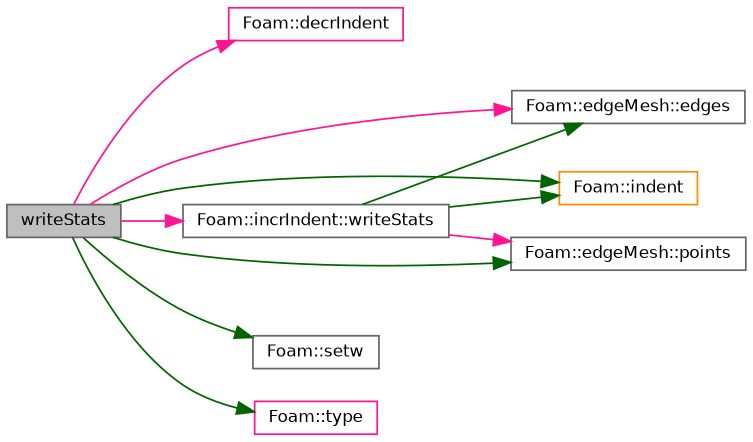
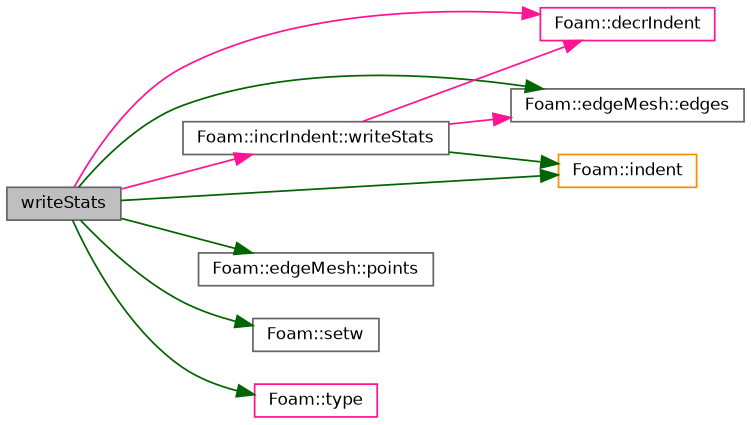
edge "writeStats" -> "Foam::edgeMesh::edges": color deeppink -> darkgreen
edge "Foam::incrIndent::writeStats" -> "Foam::edgeMesh::edges": color darkgreen -> deeppink
edge "Foam::incrIndent::writeStats" -> "Foam::edgeMesh::points": now "Foam::incrIndent::writeStats" -> "Foam::decrIndent"
